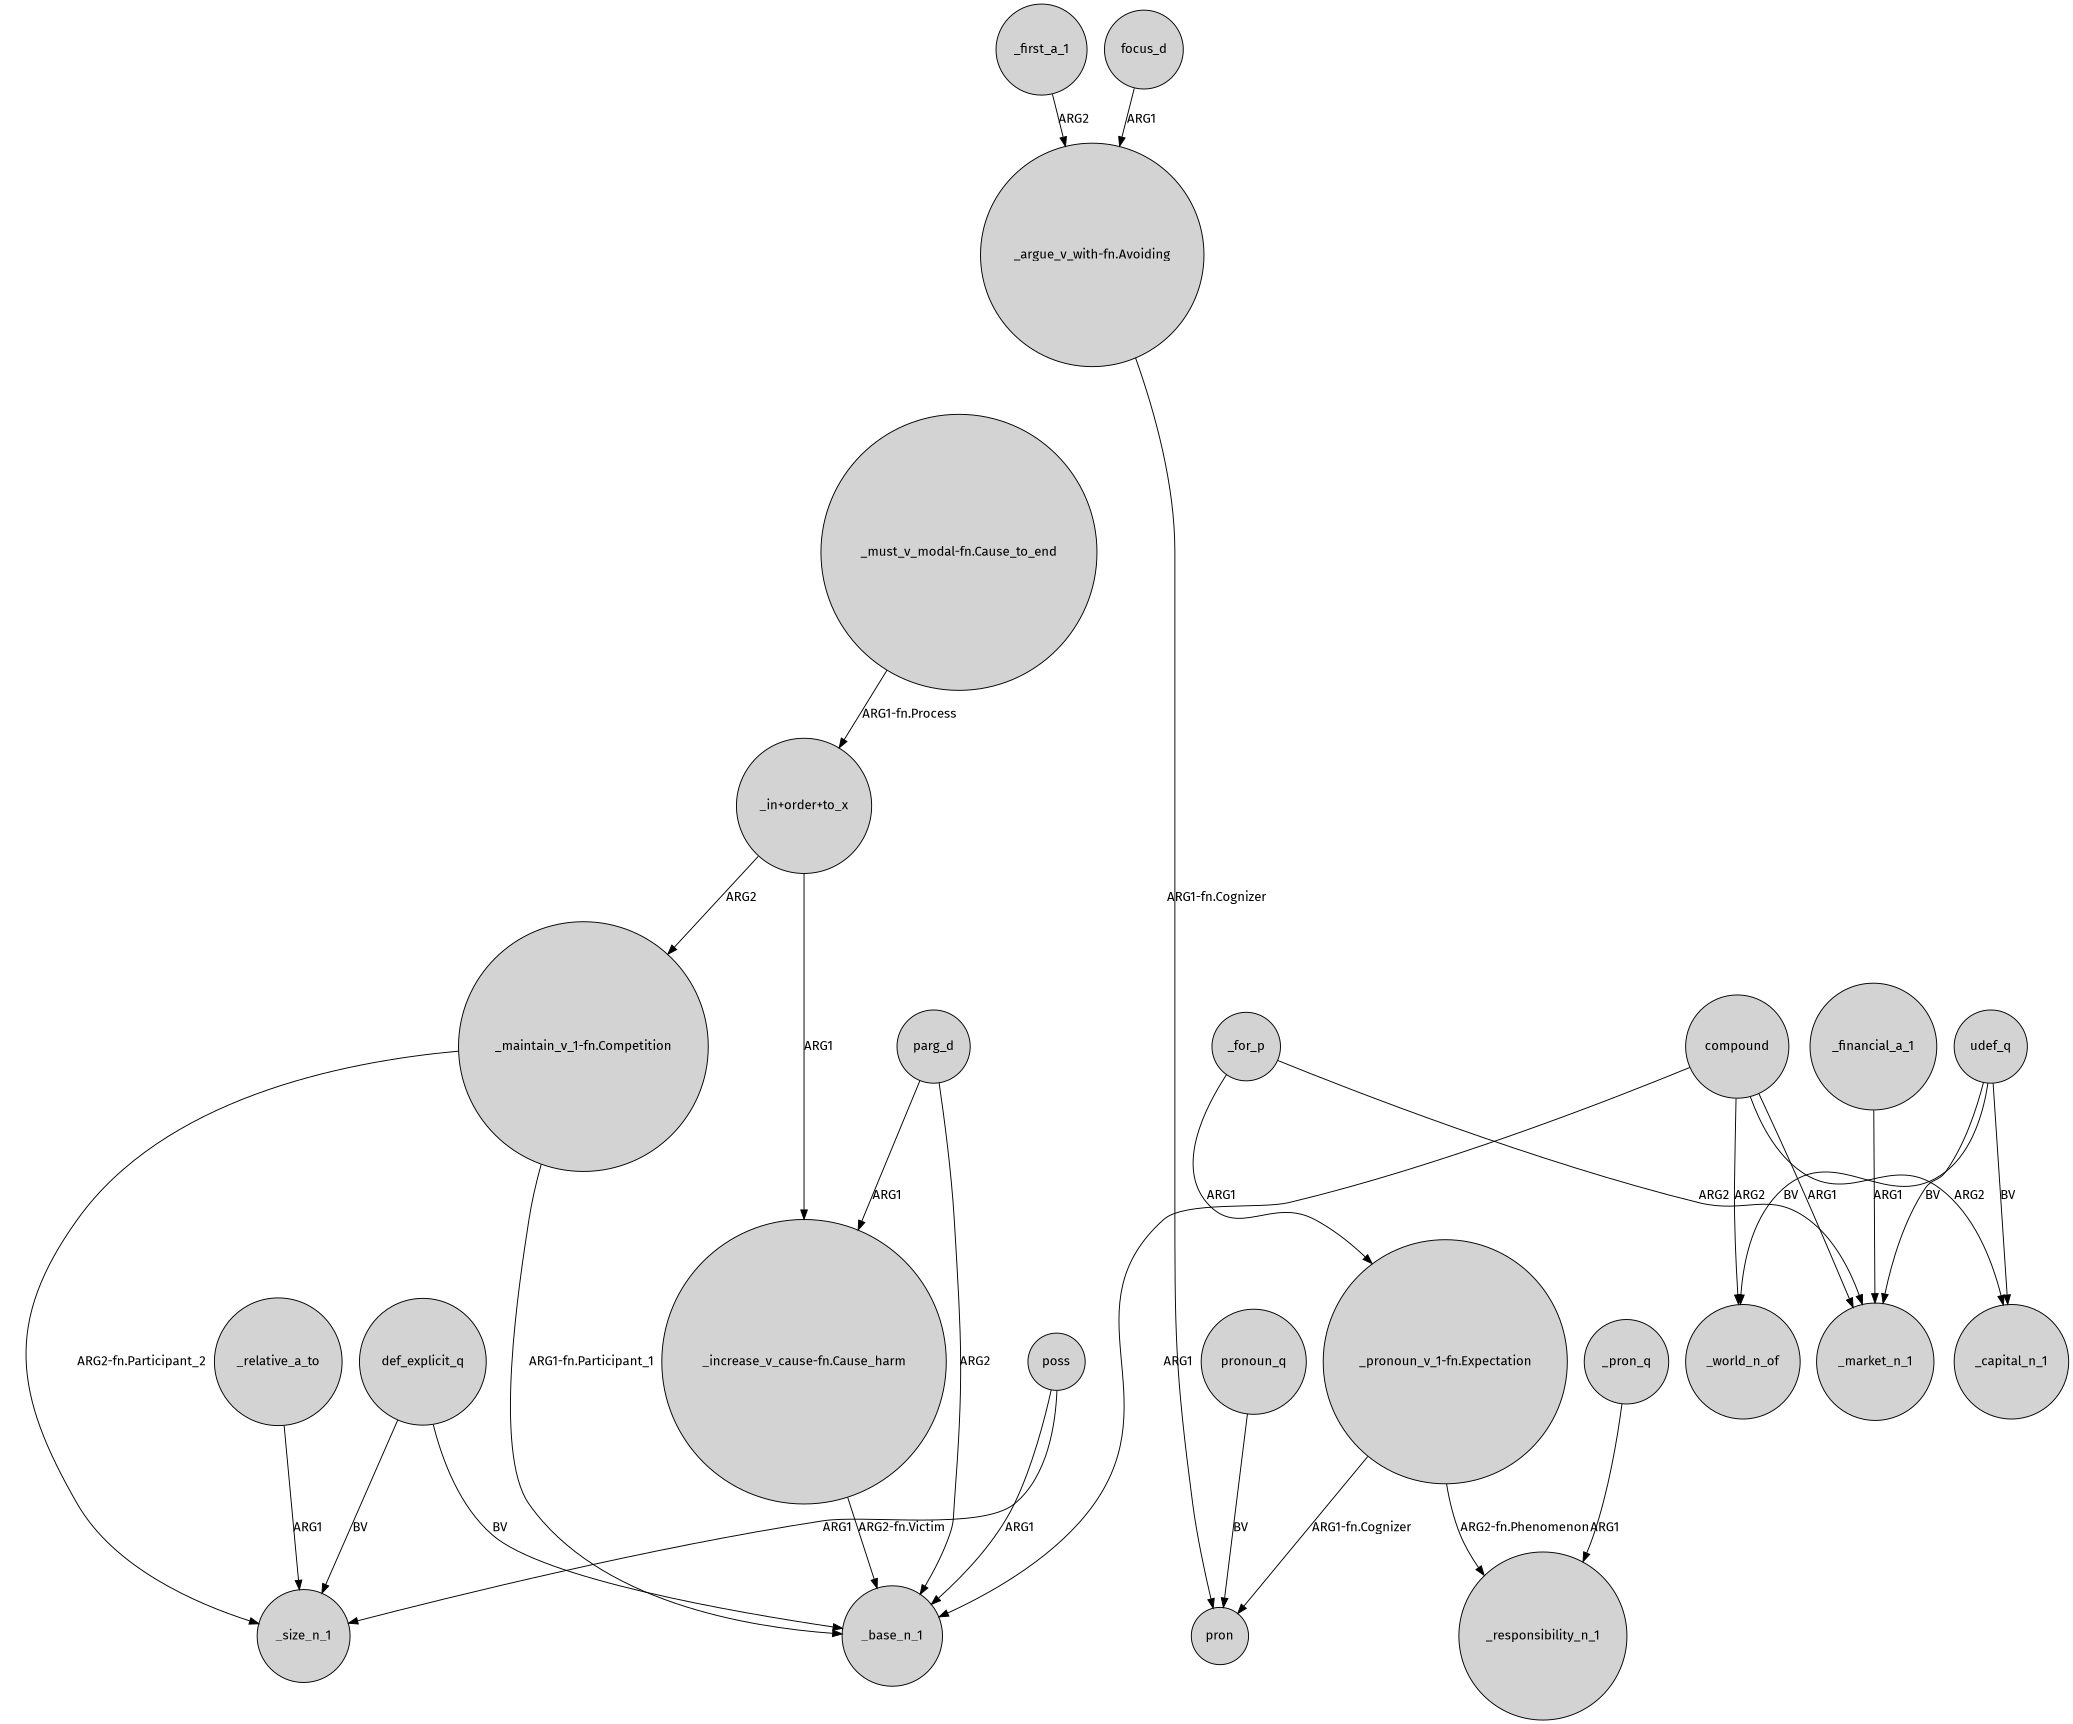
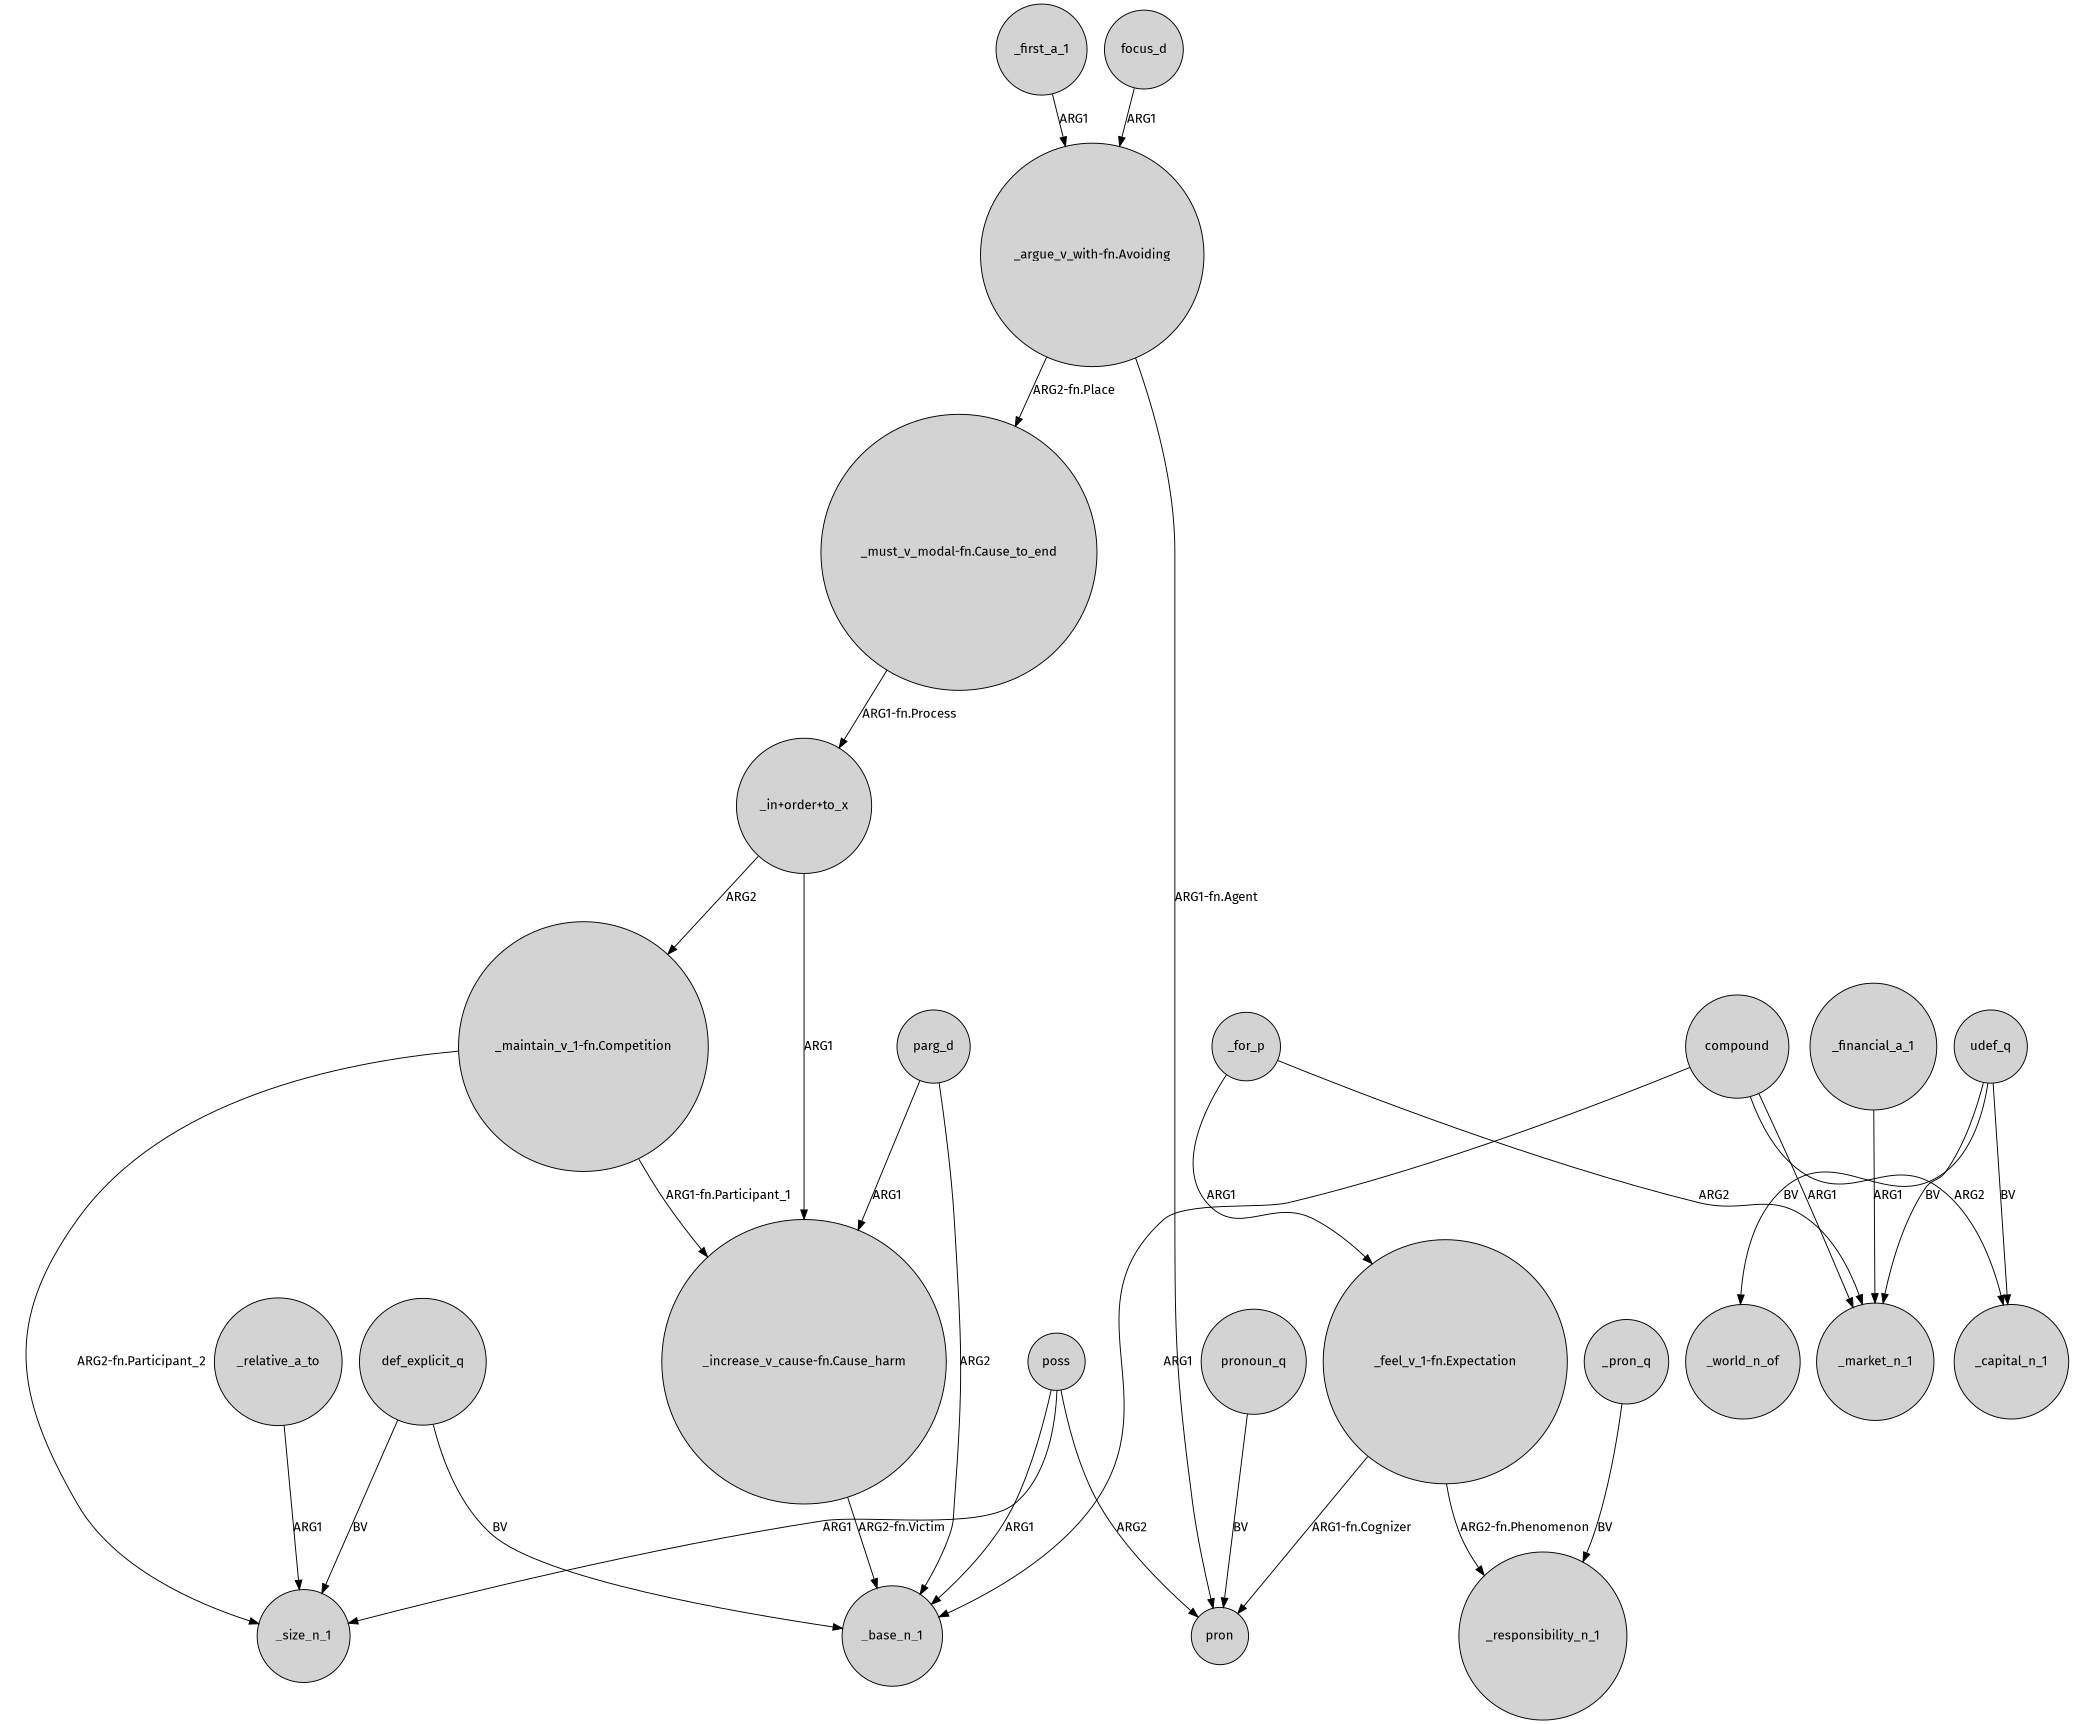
edge "_first_a_1" -> "_argue_v_with-fn.Avoiding": label "ARG2" -> "ARG1"
edge "_argue_v_with-fn.Avoiding" -> "_must_v_modal-fn.Cause_to_end": added, label "ARG2-fn.Place"
edge "_argue_v_with-fn.Avoiding" -> "pron": label "ARG1-fn.Cognizer" -> "ARG1-fn.Agent"
edge "compound" -> "_world_n_of": removed, label "ARG2"
node "_pronoun_v_1-fn.Expectation": label "_pronoun_v_1-fn.Expectation" -> "_feel_v_1-fn.Expectation"
edge "_maintain_v_1-fn.Competition" -> "_base_n_1": now "_maintain_v_1-fn.Competition" -> "_increase_v_cause-fn.Cause_harm"
edge "poss" -> "pron": added, label "ARG2"
edge "_pron_q" -> "_responsibility_n_1": label "ARG1" -> "BV"
